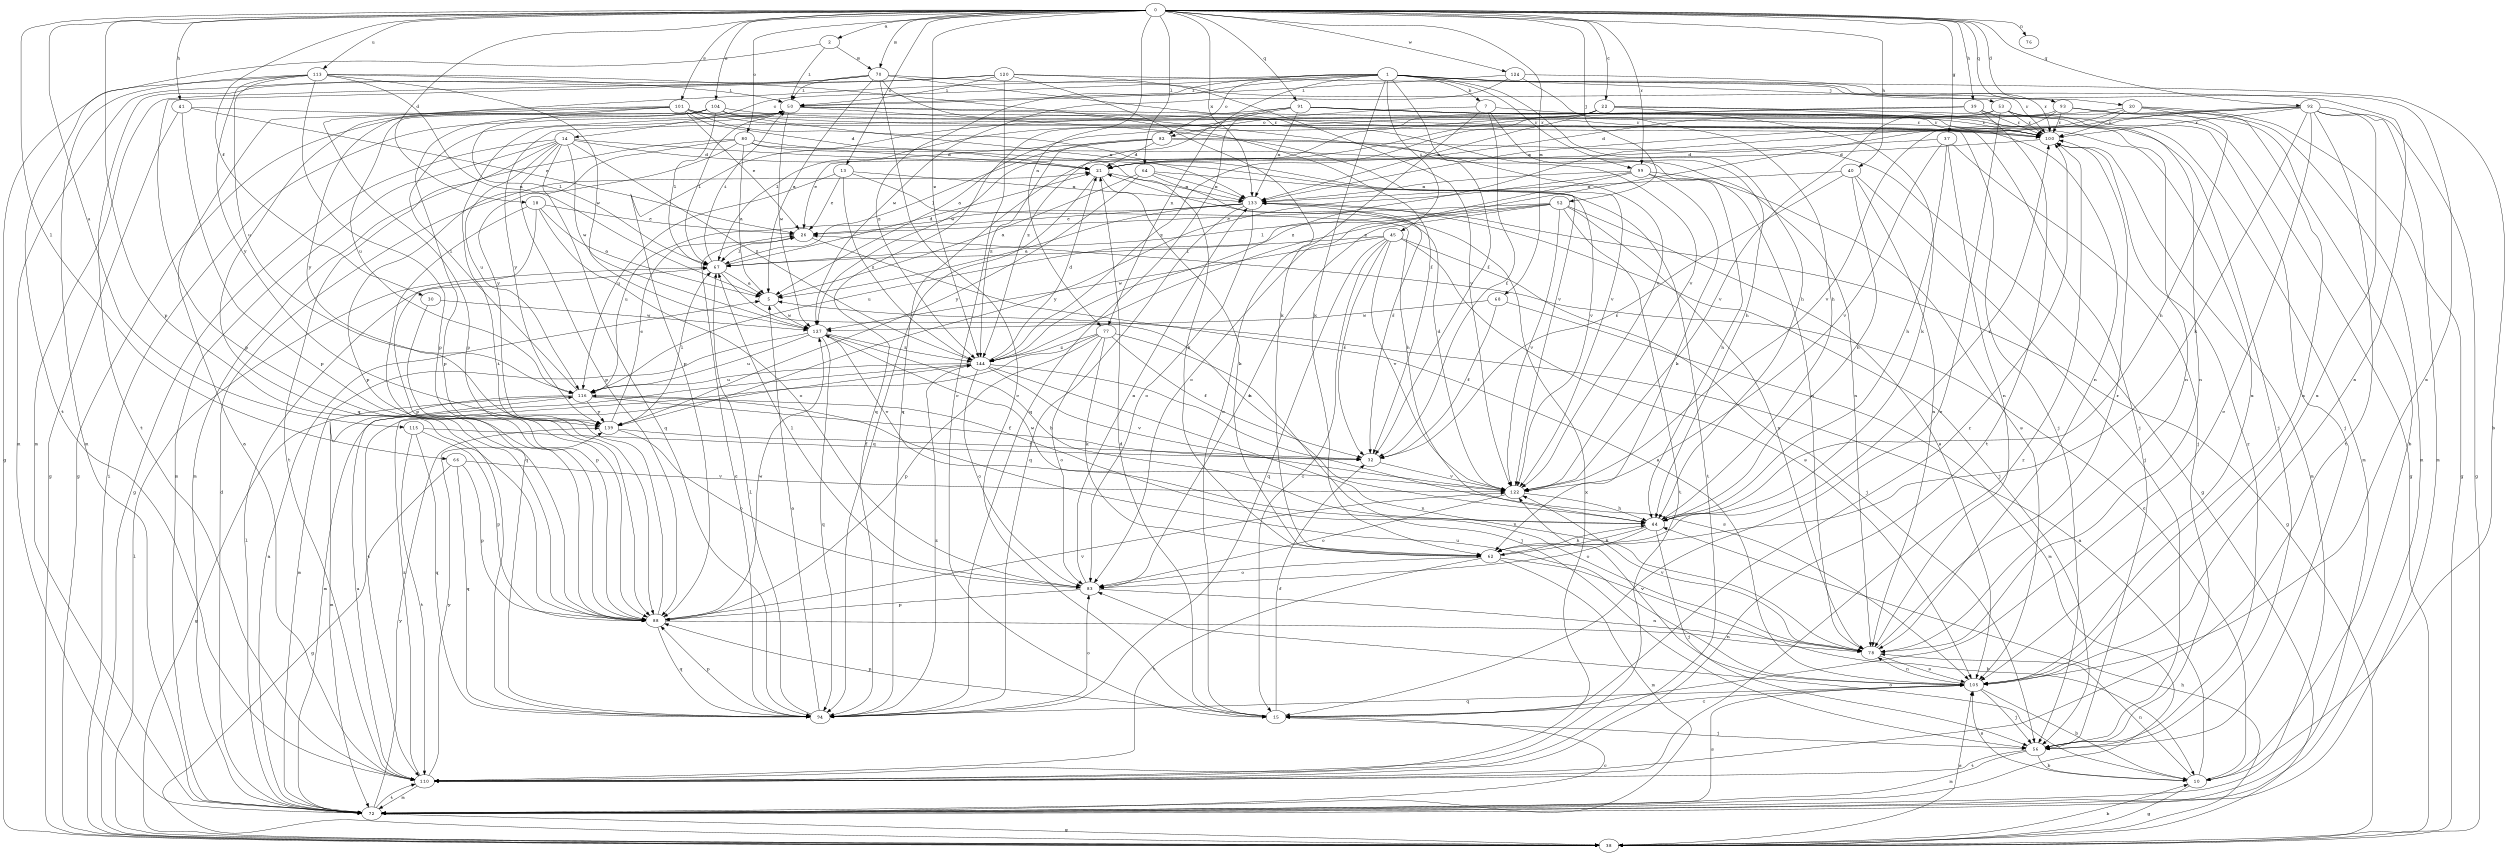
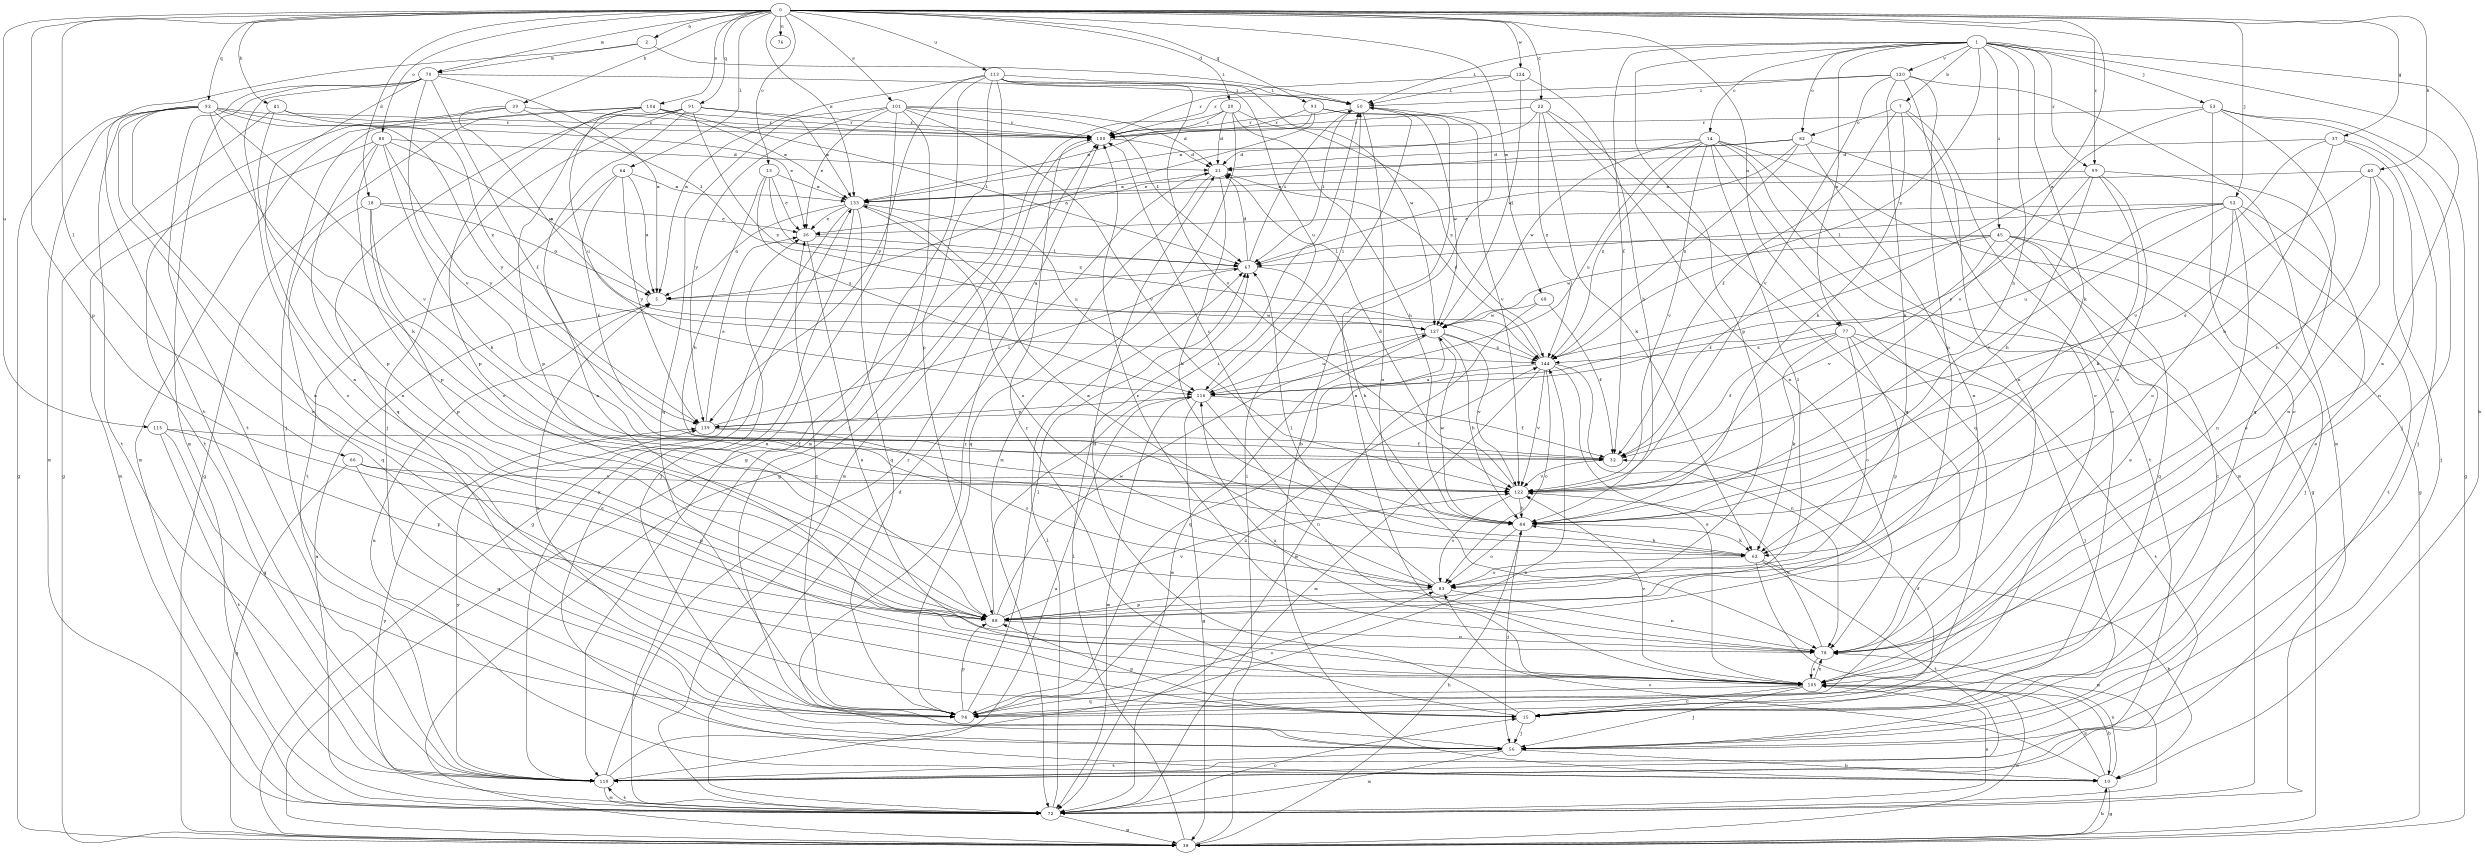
edge "1" -> "120": added, label "v"
node "30": removed
edge "14" -> "88": label "p" -> "l"
edge "88" -> "94": removed, label "q"
